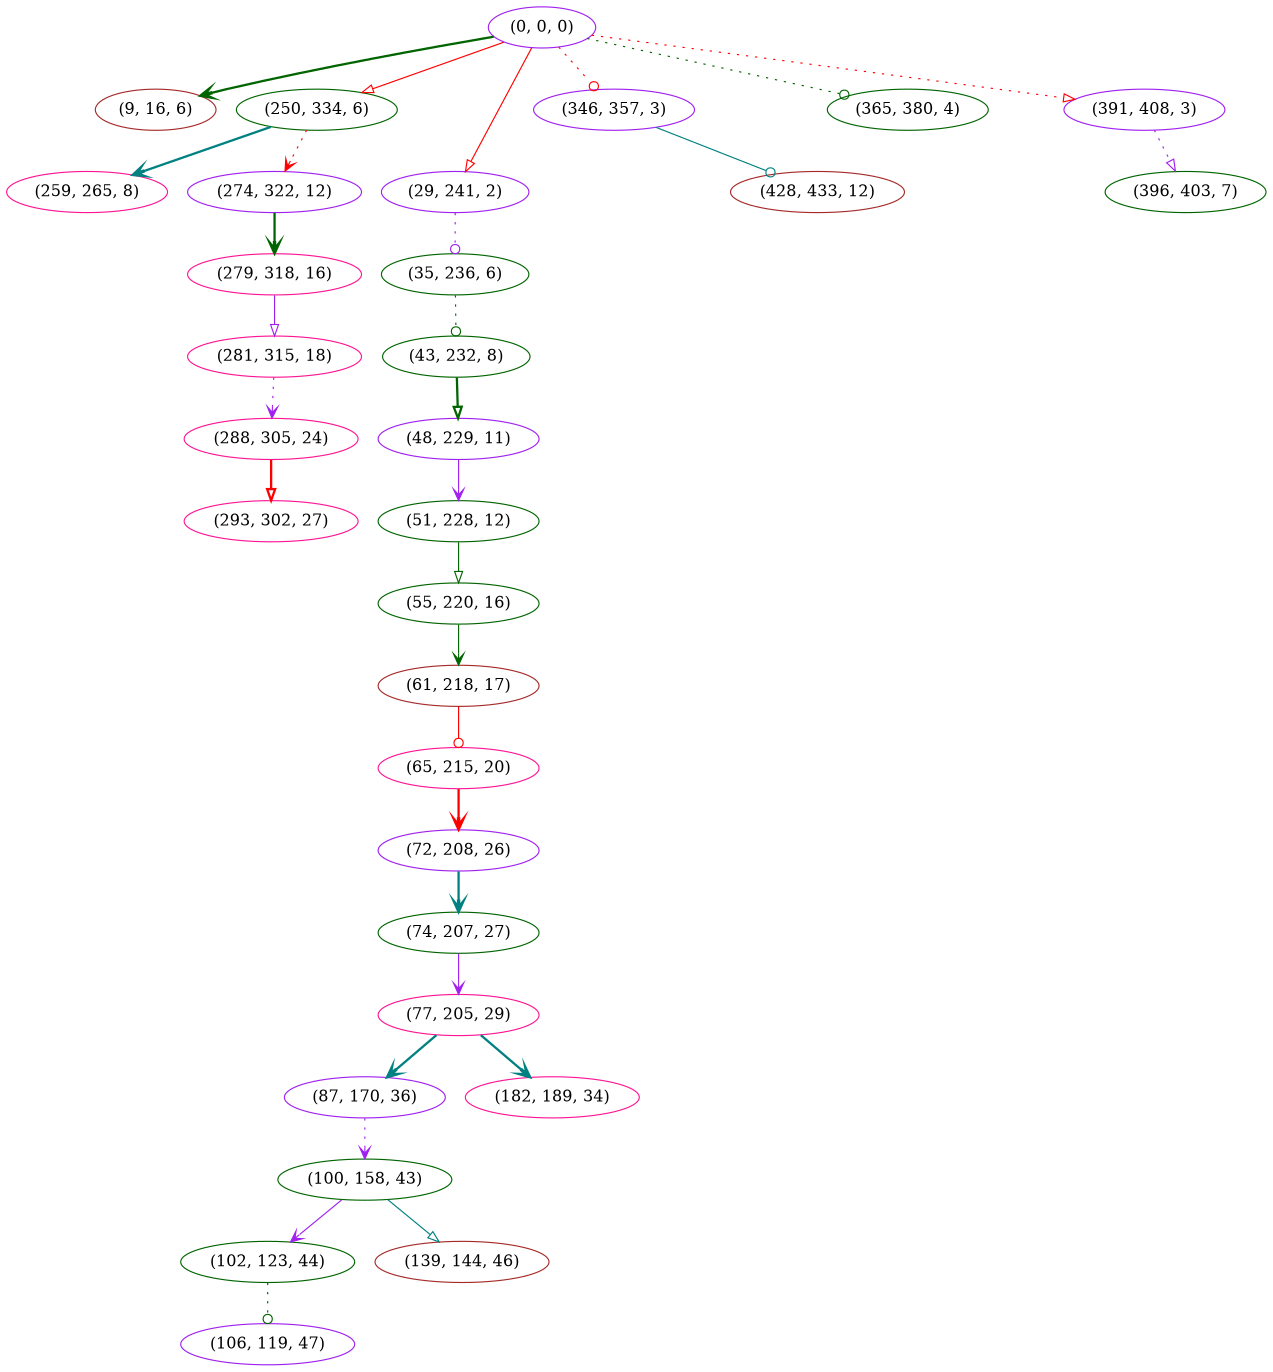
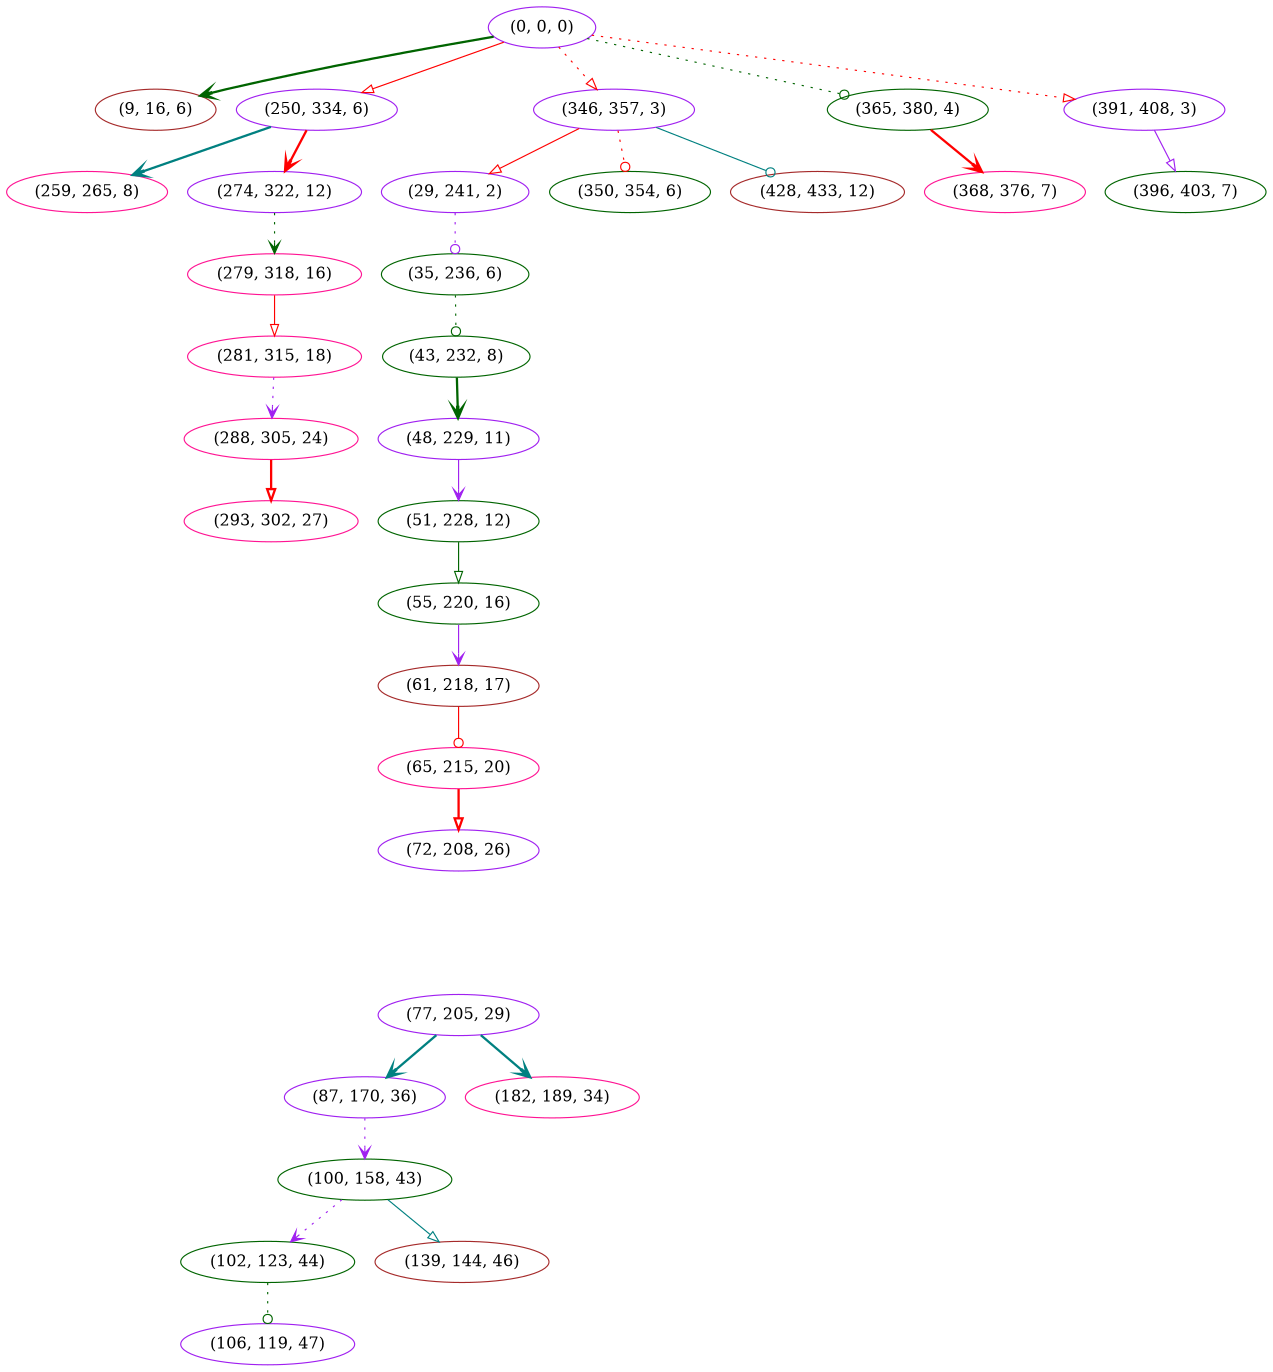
edge "(0, 0, 0)" -> "(346, 357, 3)": arrowhead odot -> onormal
edge "(0, 0, 0)" -> "(29, 241, 2)": now "(346, 357, 3)" -> "(29, 241, 2)"
node "(250, 334, 6)": color darkgreen -> purple
edge "(250, 334, 6)" -> "(274, 322, 12)": style dotted -> bold
edge "(391, 408, 3)" -> "(396, 403, 7)": style dotted -> solid
node "(350, 354, 6)": added
node "(368, 376, 7)": added
edge "(274, 322, 12)" -> "(279, 318, 16)": style bold -> dotted
edge "(279, 318, 16)" -> "(281, 315, 18)": color purple -> red
edge "(43, 232, 8)" -> "(48, 229, 11)": arrowhead onormal -> vee
edge "(55, 220, 16)" -> "(61, 218, 17)": color darkgreen -> purple
edge "(65, 215, 20)" -> "(72, 208, 26)": arrowhead vee -> onormal
node "(74, 207, 27)": removed
node "(77, 205, 29)": color deeppink -> purple
edge "(100, 158, 43)" -> "(102, 123, 44)": style solid -> dotted
